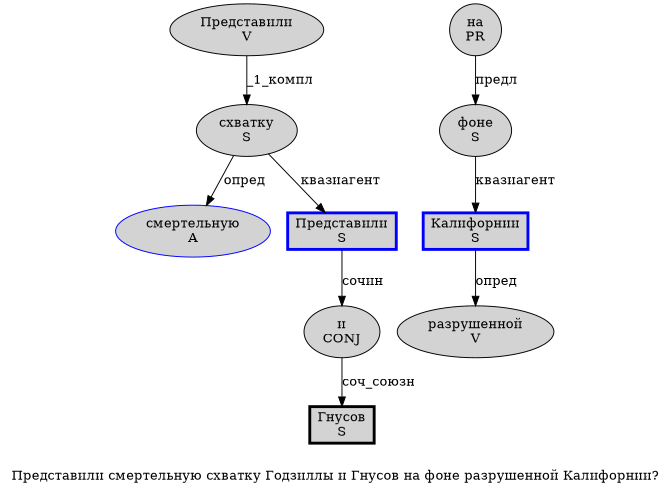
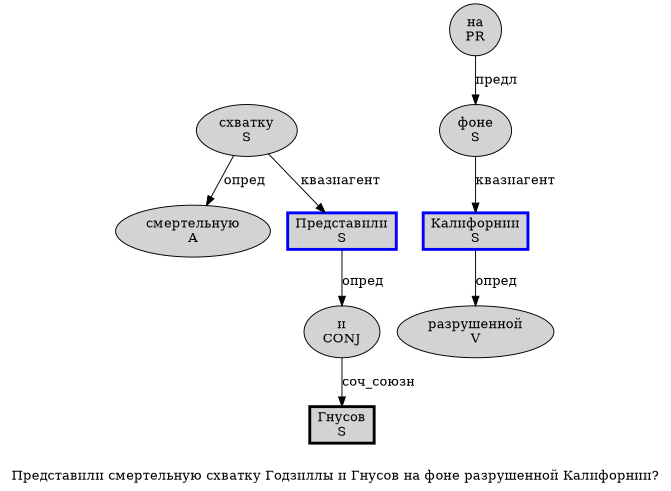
node "Представили V": removed
node "смертельную A": color blue -> black
edge "Представили S" -> "и CONJ": label "сочин" -> "опред"
